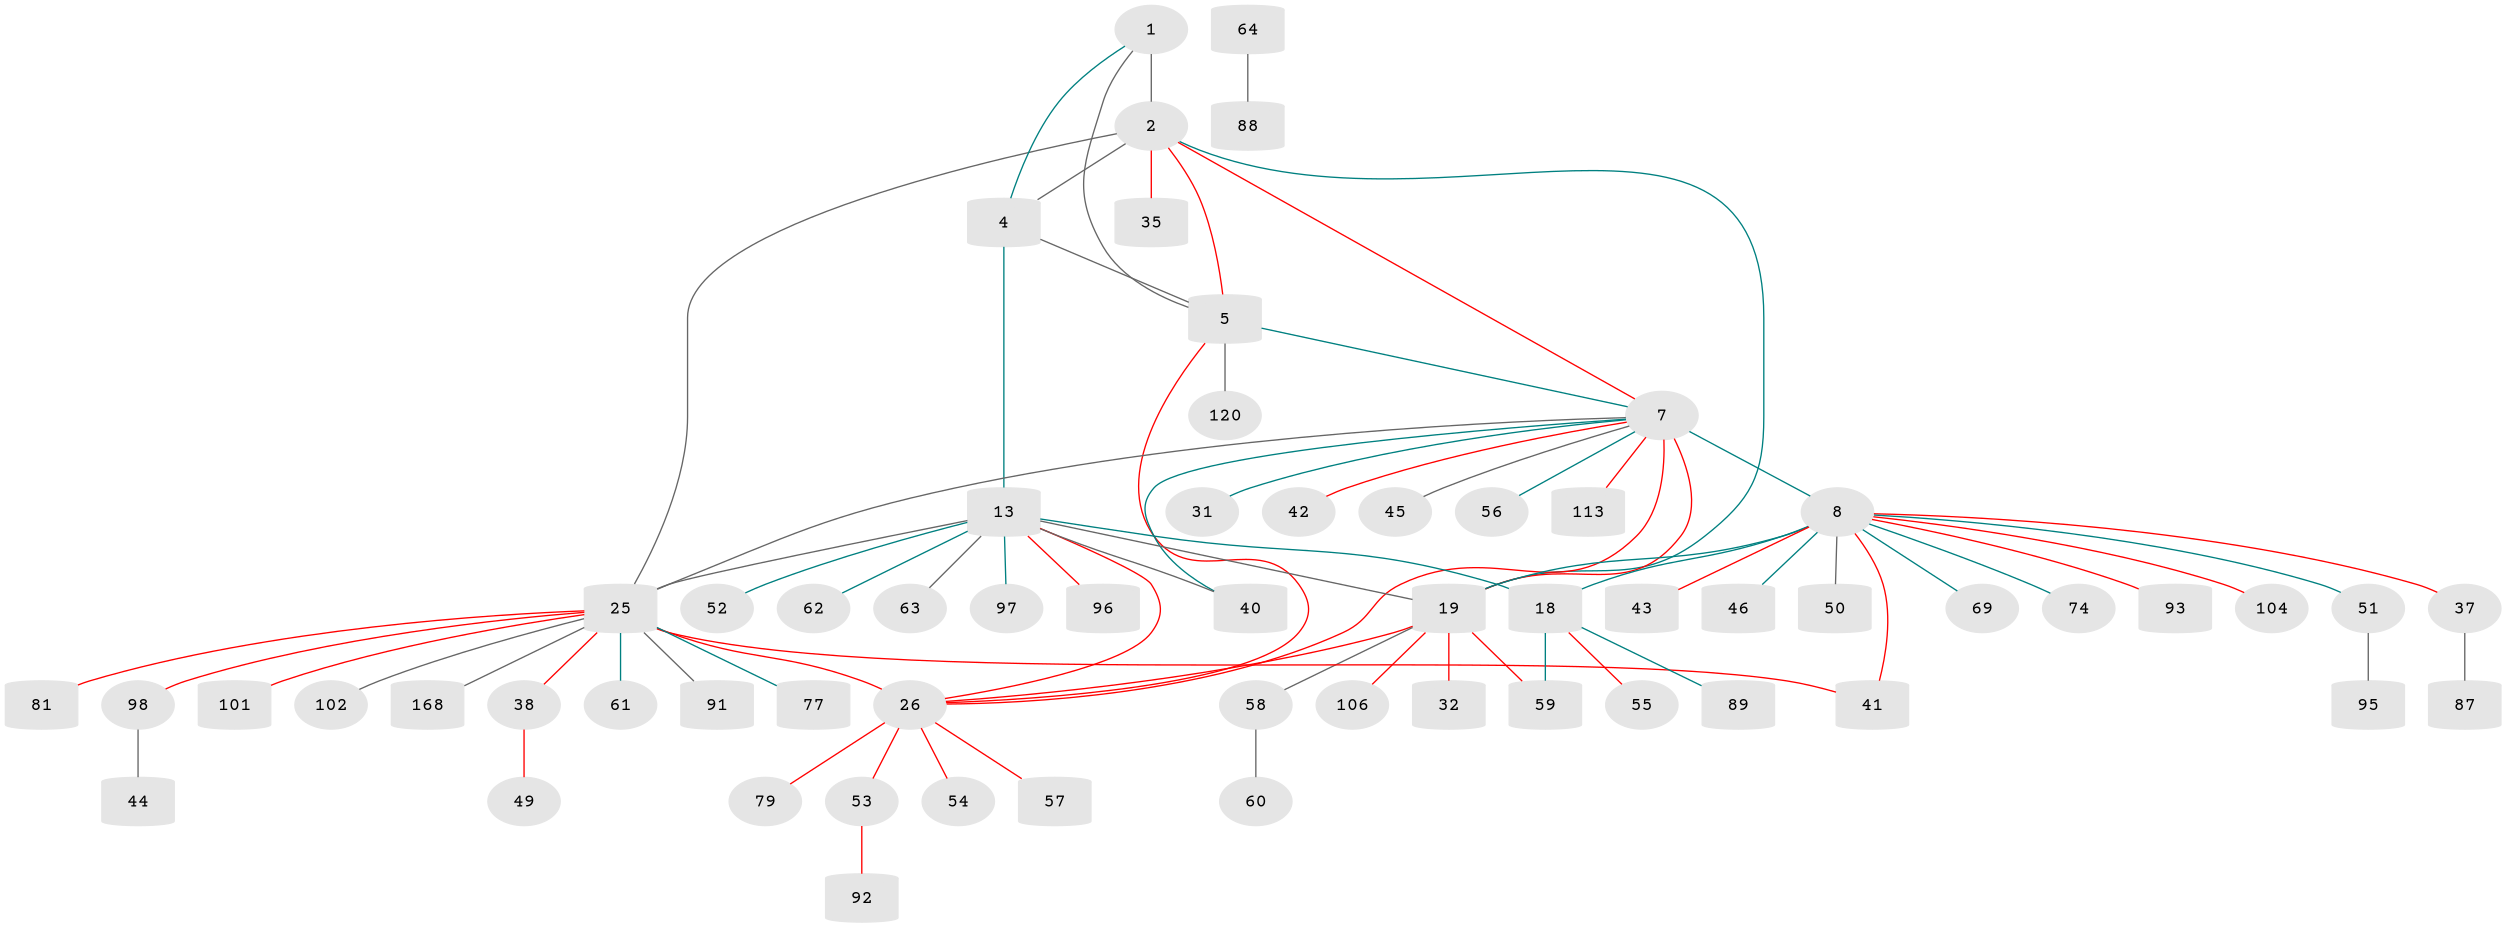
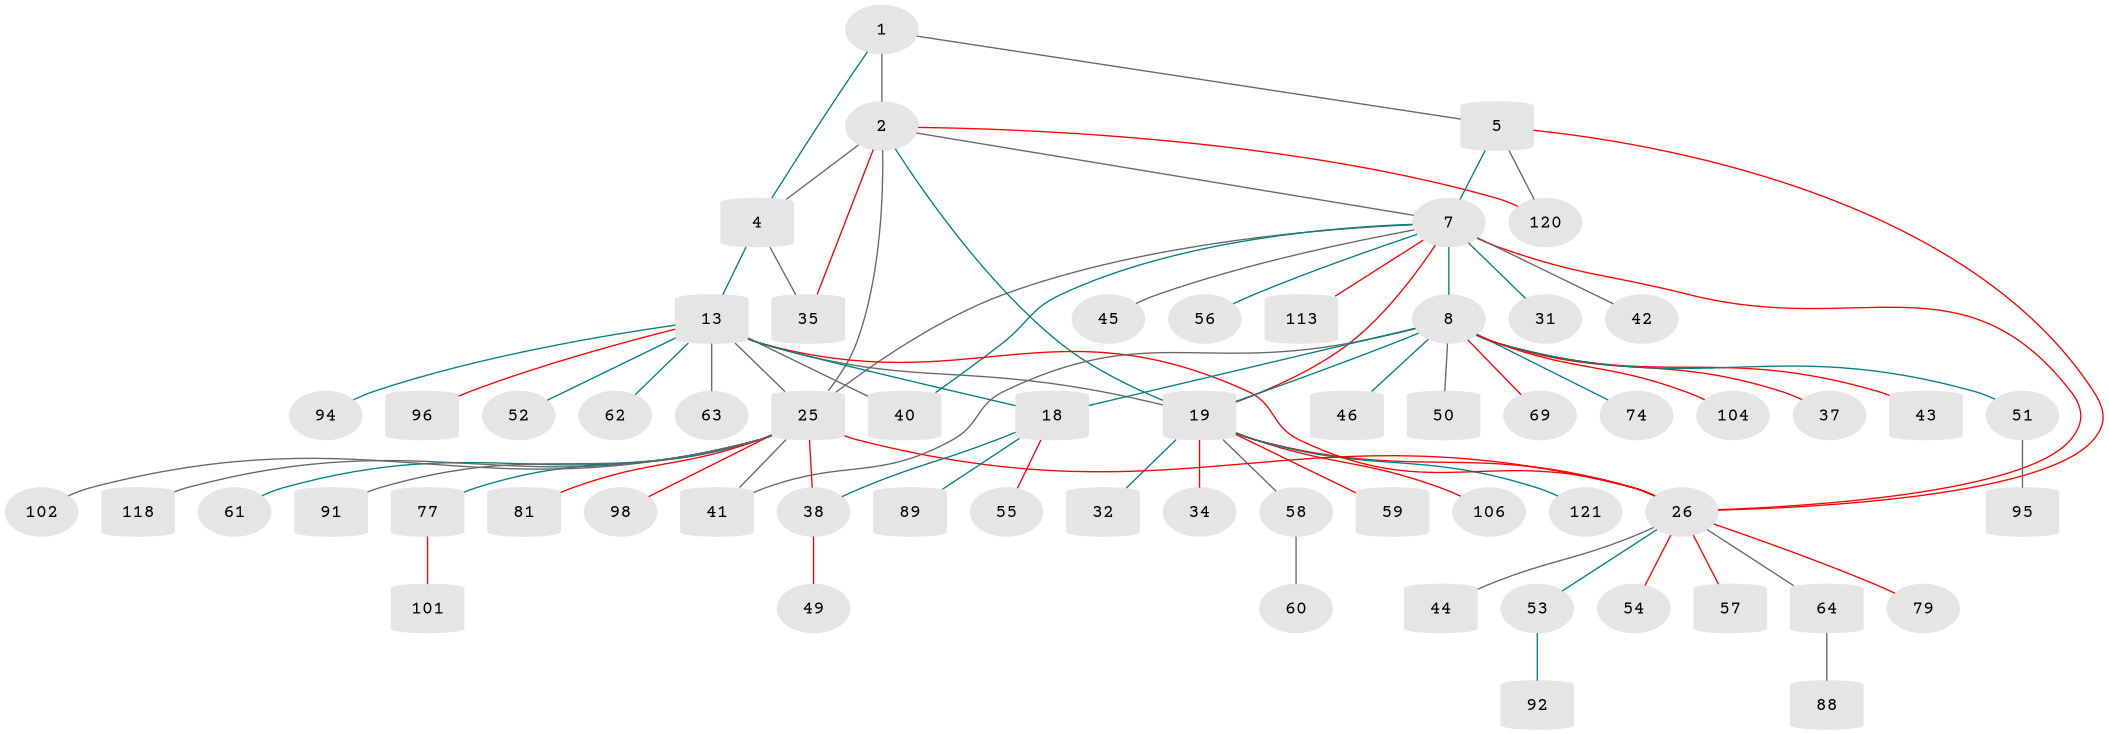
edge "2" -- "5": now "2" -- "120"
edge "4" -- "5": now "4" -- "35"
edge "2" -- "7": color red -> gray40
edge "7" -- "42": color red -> gray40
node "34": added
node "121": added
edge "26" -- "64": added
edge "8" -- "69": color teal -> red
edge "8" -- "41": color red -> gray40
node "97": label "97" -> "94"
node "93": removed
edge "25" -- "101": now "77" -- "101"
edge "19" -- "32": color red -> teal
edge "18" -- "59": now "18" -- "38"
edge "25" -- "41": color red -> gray40
node "168": label "168" -> "118"
node "87": removed
edge "98" -- "44": now "26" -- "44"
edge "26" -- "53": color red -> teal
edge "53" -- "92": color red -> teal
